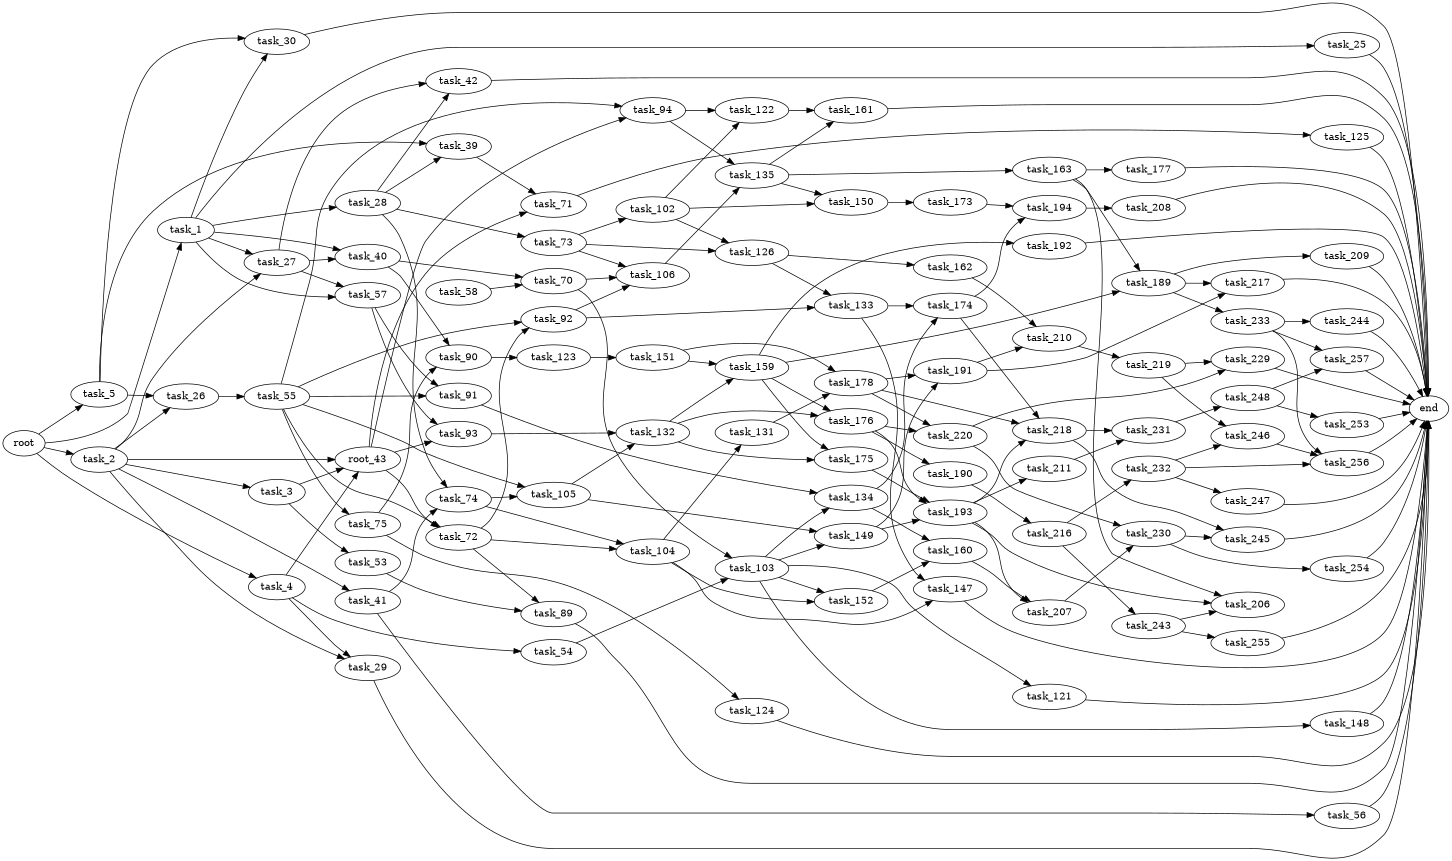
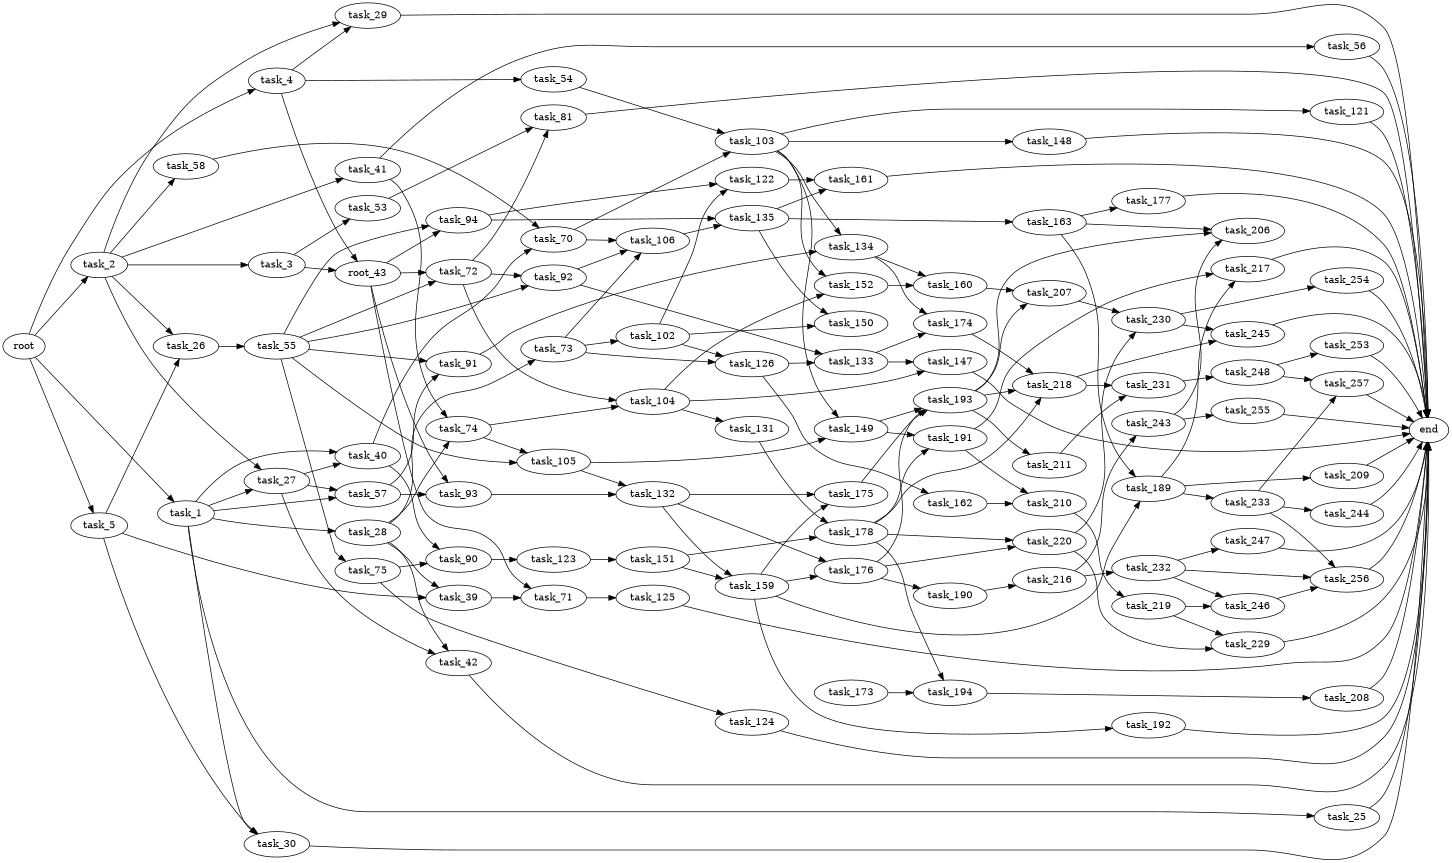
edge "task_150" -> "task_173": removed
edge "task_174" -> "task_194": now "task_178" -> "task_194"
edge "task_2" -> "root_43": now "task_2" -> "task_58"
node "task_89": label "task_89" -> "task_81"
